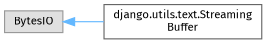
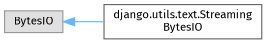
node "django.utils.text.Streaming Buffer": label "django.utils.text.Streaming Buffer" -> "django.utils.text.Streaming BytesIO"
